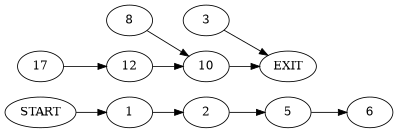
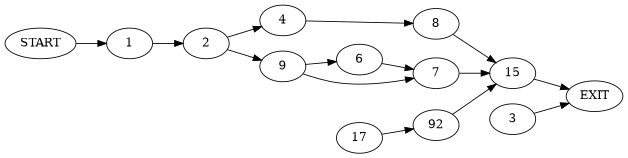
node "4": added
node "12": label "12" -> "92"
node "10": label "10" -> "15"
node "7": added
node "5": label "5" -> "9"
